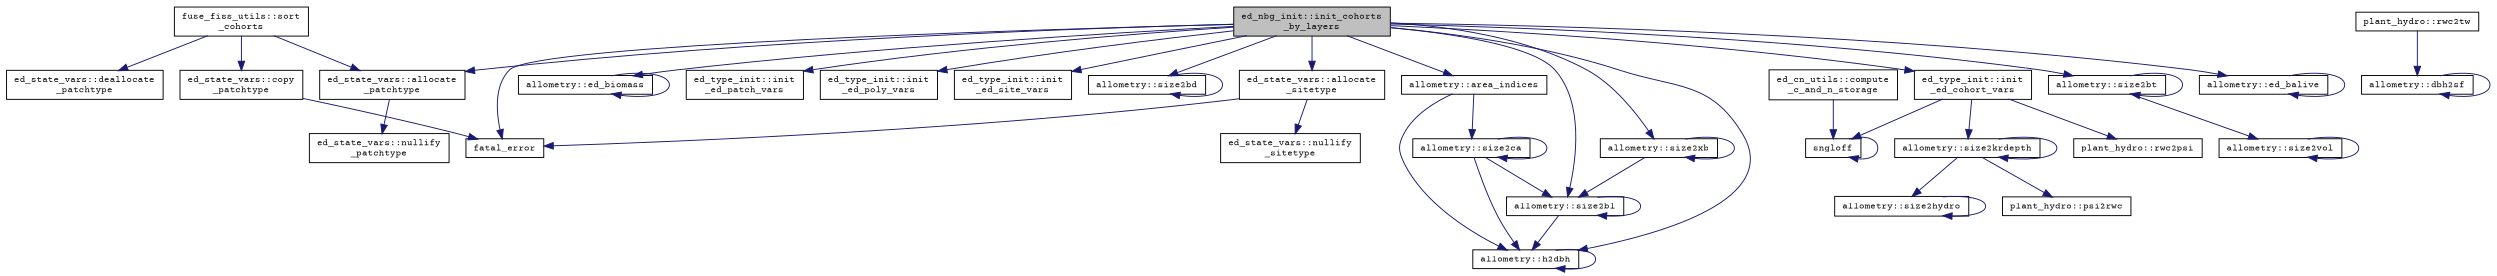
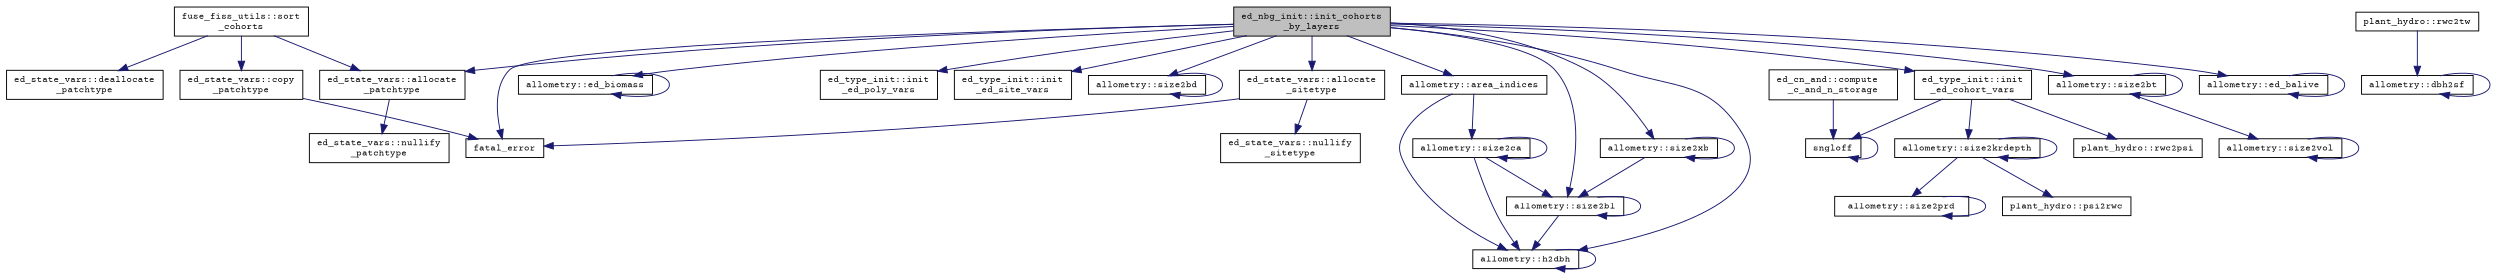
node "ed_type_init::init _ed_patch_vars": removed
node "ed_cn_utils::compute _c_and_n_storage": label "ed_cn_utils::compute _c_and_n_storage" -> "ed_cn_and::compute _c_and_n_storage"
node "allometry::size2hydro": label "allometry::size2hydro" -> "allometry::size2prd"
